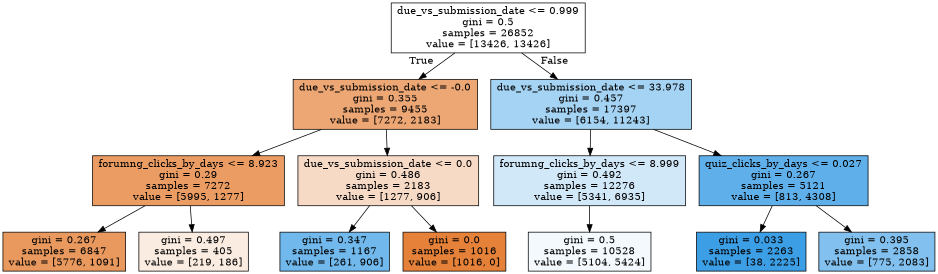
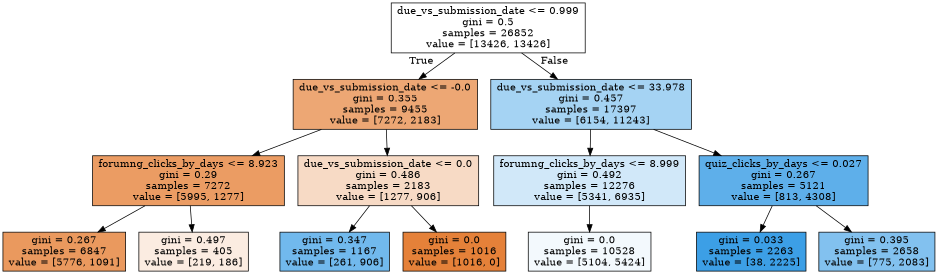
node "gini = 0.5 samples = 10528 value = [5104, 5424]": label "gini = 0.5 samples = 10528 value = [5104, 5424]" -> "gini = 0.0 samples = 10528 value = [5104, 5424]"
node "gini = 0.395 samples = 2858 value = [775, 2083]": label "gini = 0.395 samples = 2858 value = [775, 2083]" -> "gini = 0.395 samples = 2658 value = [775, 2083]"
